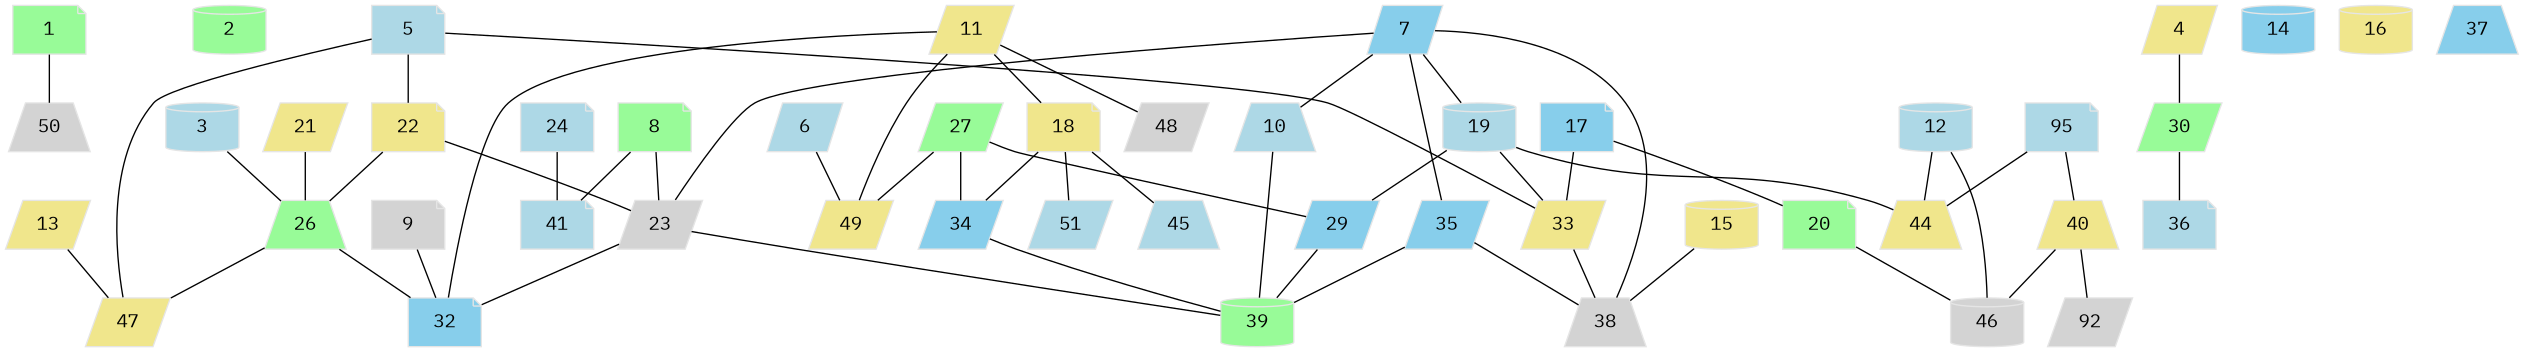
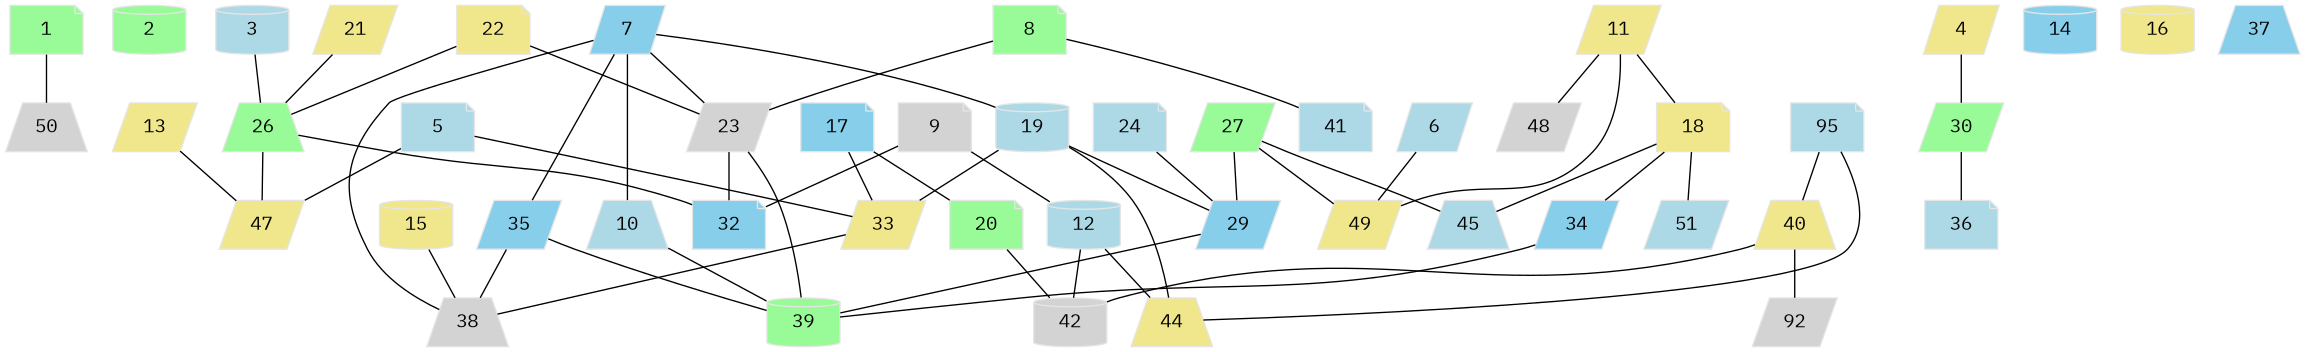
edge "11" -- "32": removed
edge "5" -- "22": removed
edge "24" -- "41": now "24" -- "29"
edge "27" -- "34": now "27" -- "45"
edge "9" -- "12": added
node "46": label "46" -> "42"
